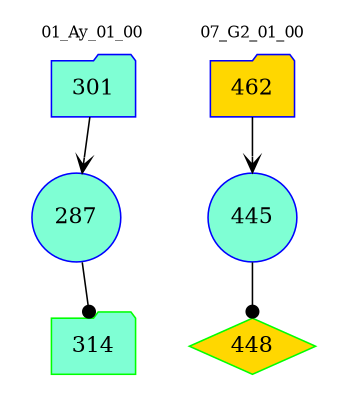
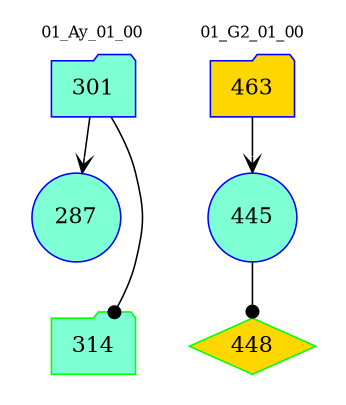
cluster "07_G2_01_00": label "07_G2_01_00" -> "01_G2_01_00"
node "462": label "462" -> "463"
edge "287" -> "314": now "301" -> "314"
